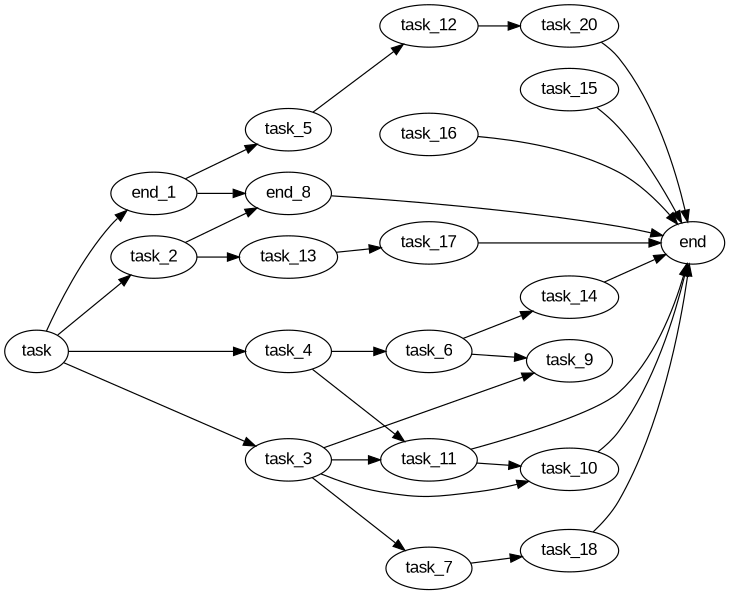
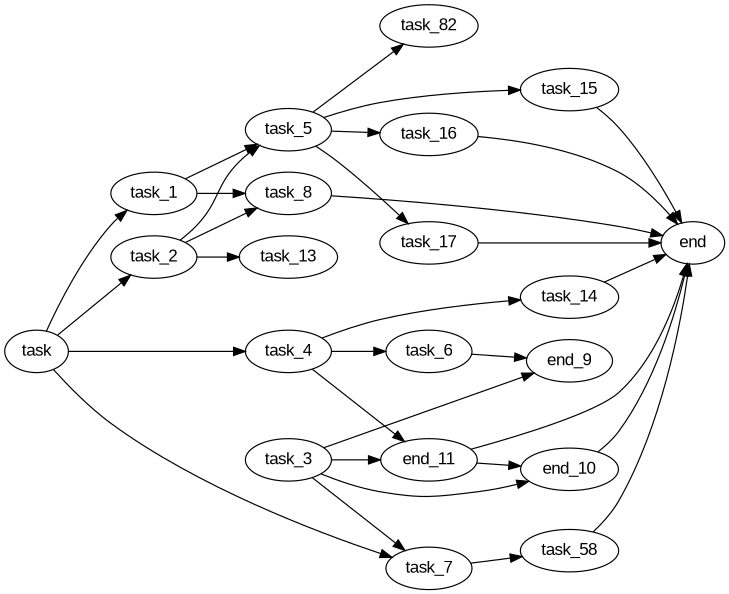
node "task_12": label "task_12" -> "task_82"
node "task_20": removed
edge "task_5" -> "task_15": added
edge "task_5" -> "task_16": added
node "end_1": label "end_1" -> "task_1"
node "end_8": label "end_8" -> "task_8"
edge "task_2" -> "task_5": added
edge "task_13" -> "task_17": now "task_5" -> "task_17"
edge "task_6" -> "task_14": now "task_4" -> "task_14"
node "task_9": label "task_9" -> "end_9"
edge "task" -> "task_3": now "task" -> "task_7"
node "task_11": label "task_11" -> "end_11"
node "task_10": label "task_10" -> "end_10"
node "task_18": label "task_18" -> "task_58"
